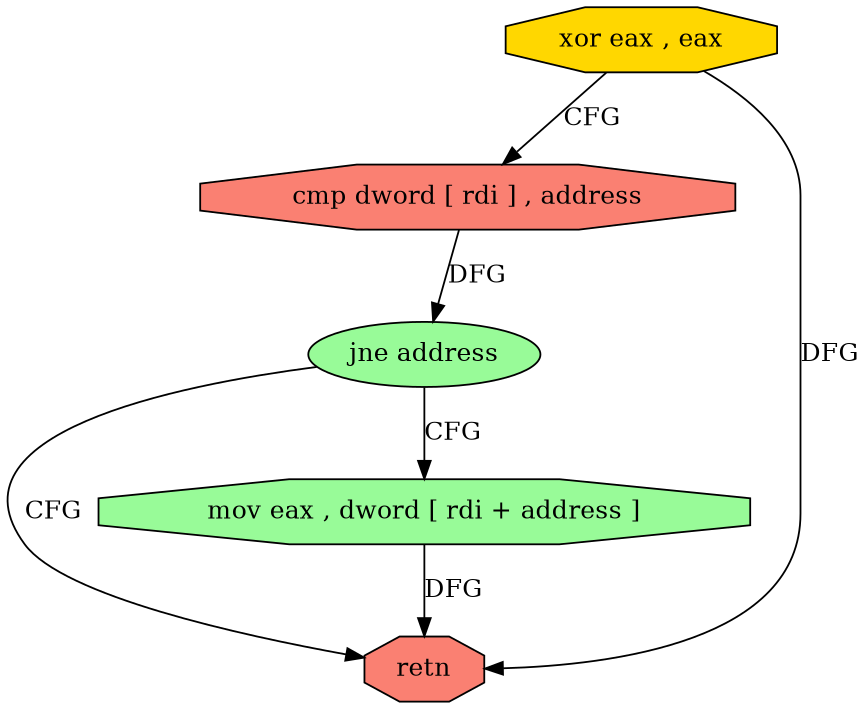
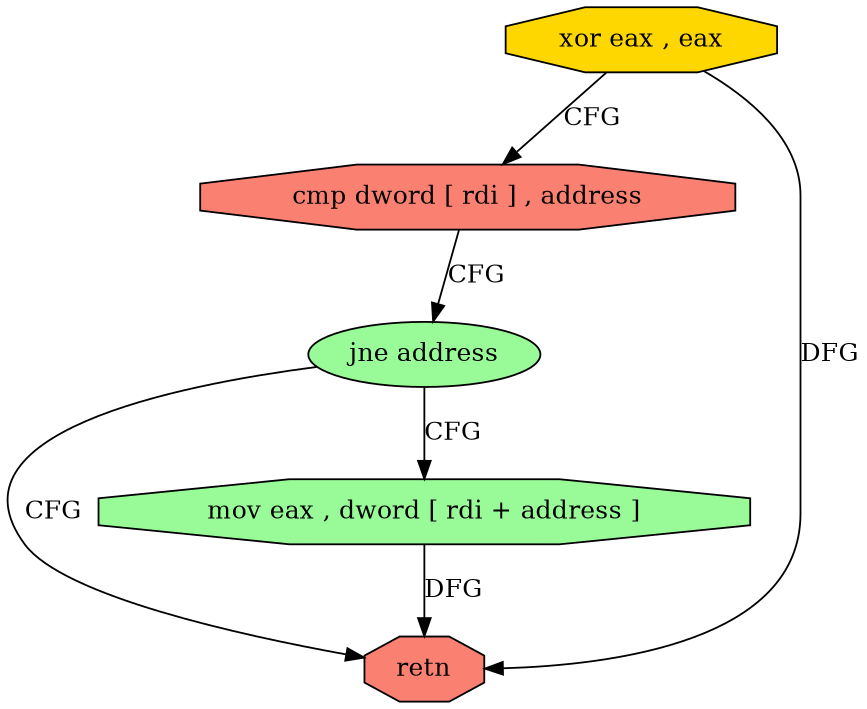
edge "cmp dword [ rdi ] , address" -> "jne address": label "DFG" -> "CFG"
